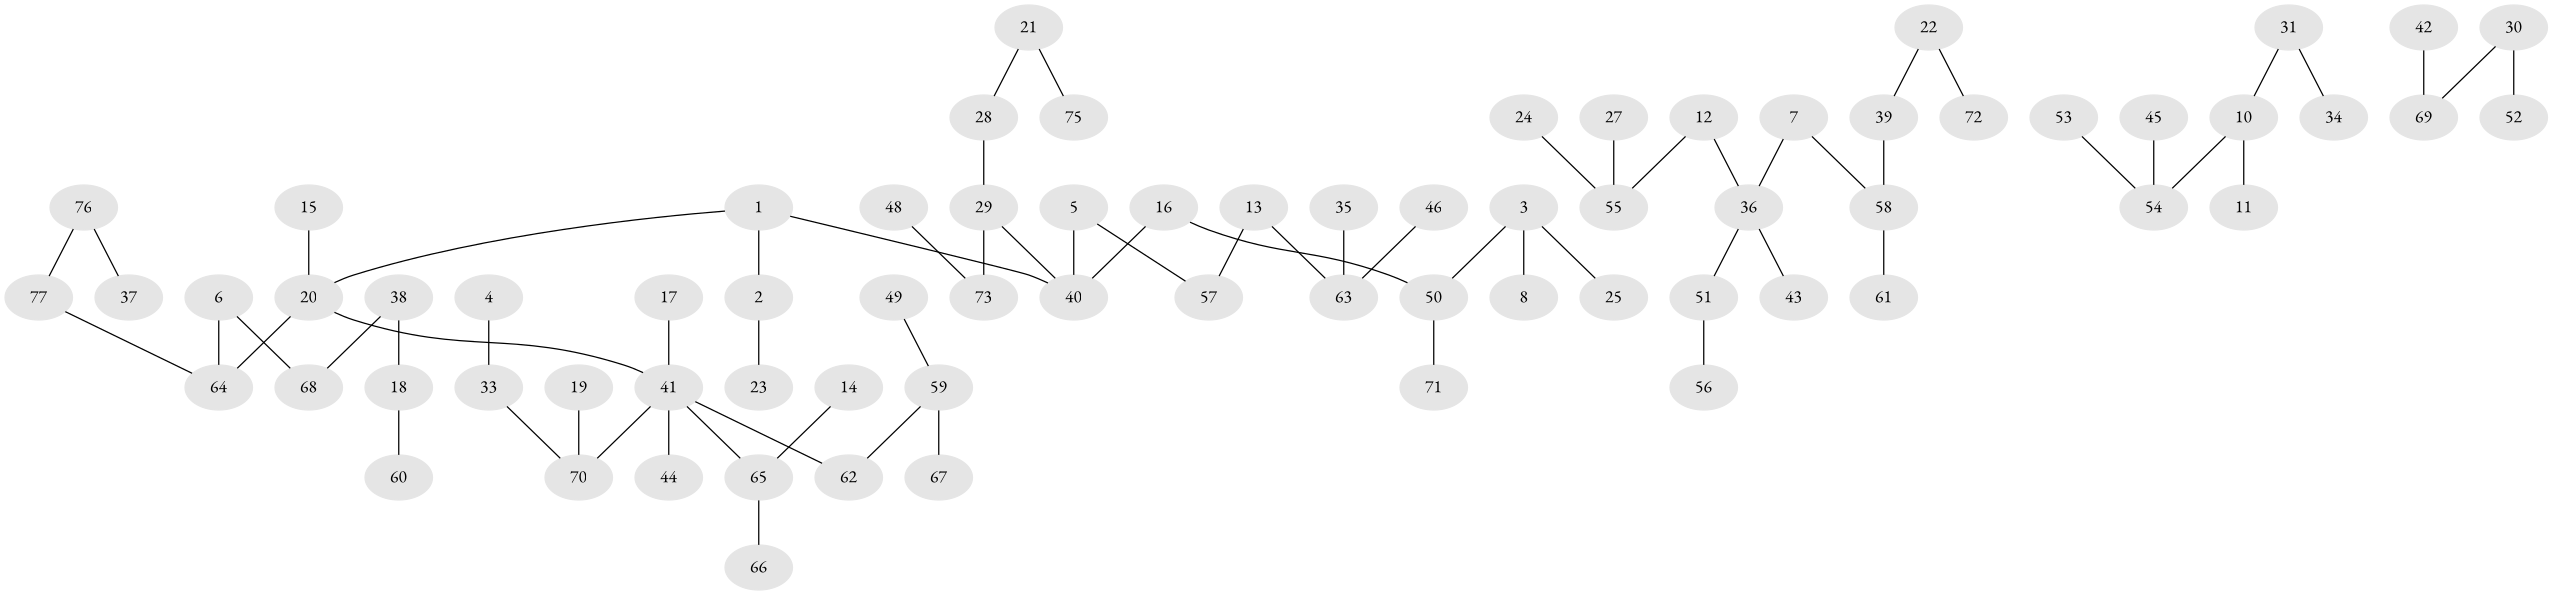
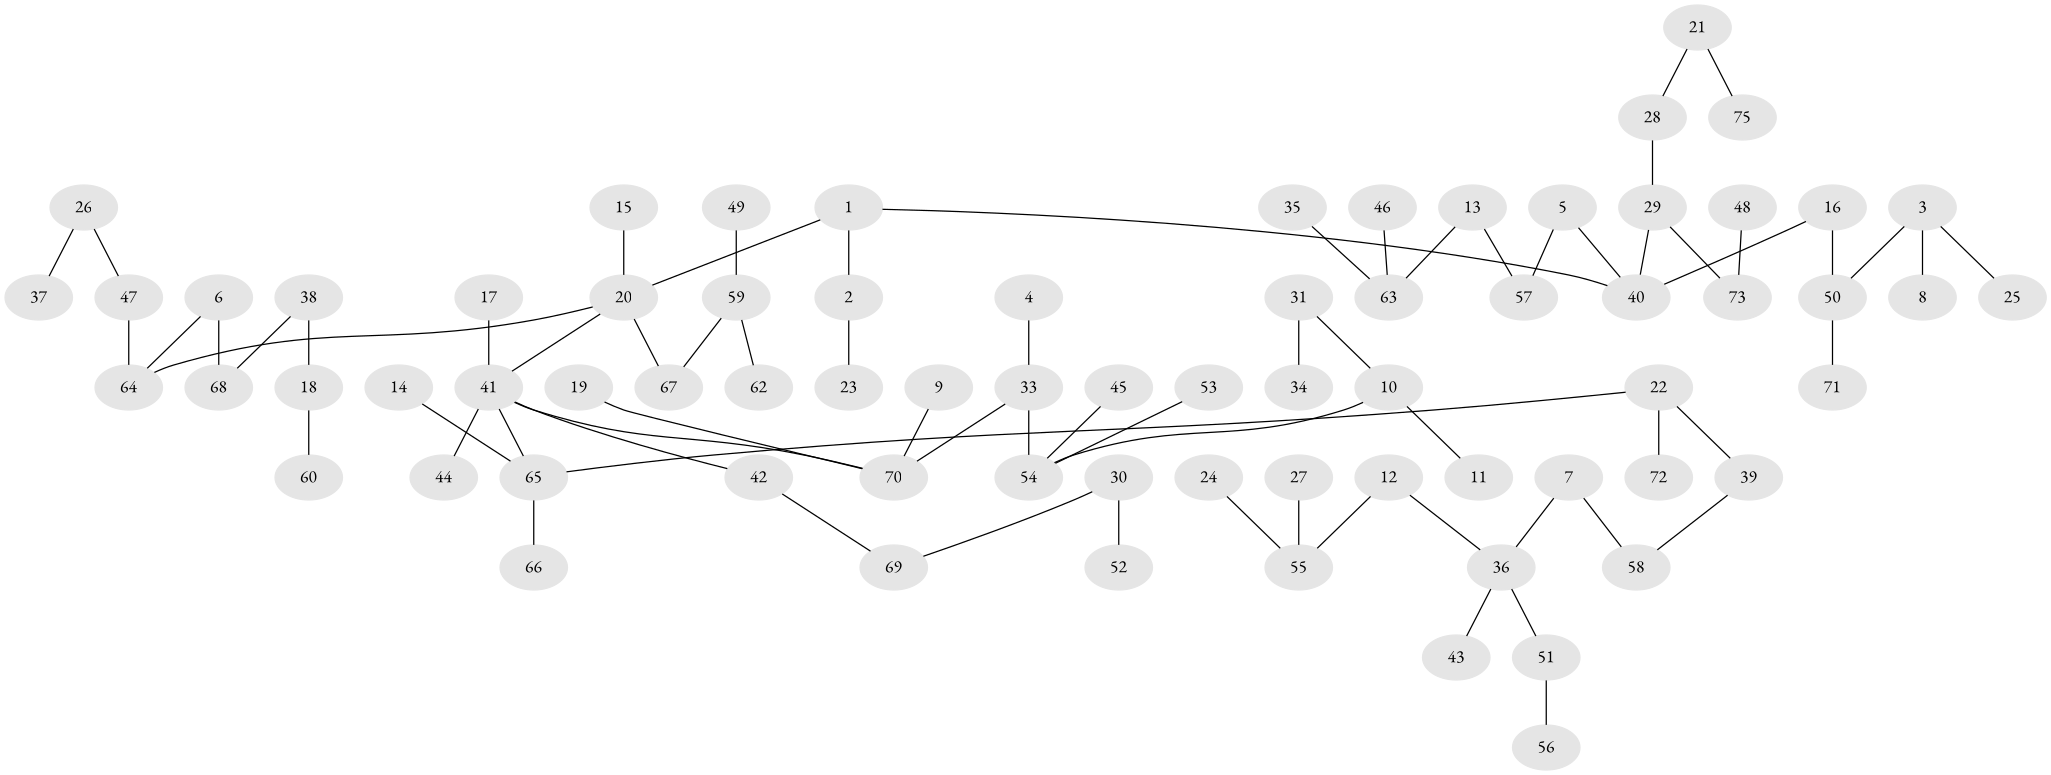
node "76": label "76" -> "26"
node "77": label "77" -> "47"
node "61": removed
edge "20" -- "67": added
node "9": added
edge "33" -- "54": added
edge "22" -- "65": added
edge "41" -- "62": now "41" -- "42"
